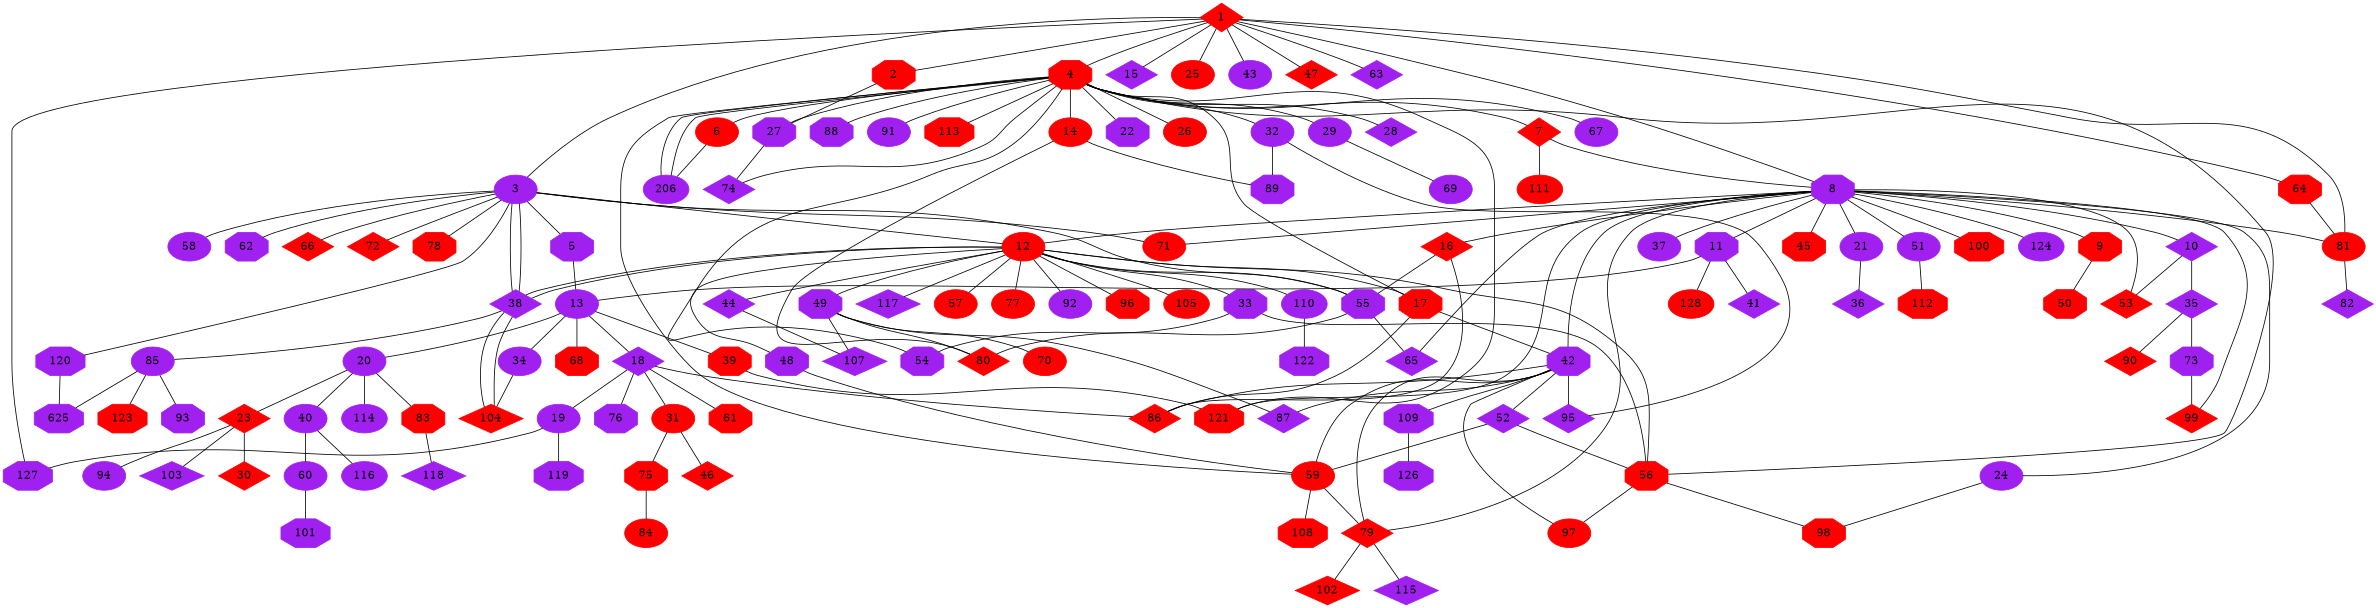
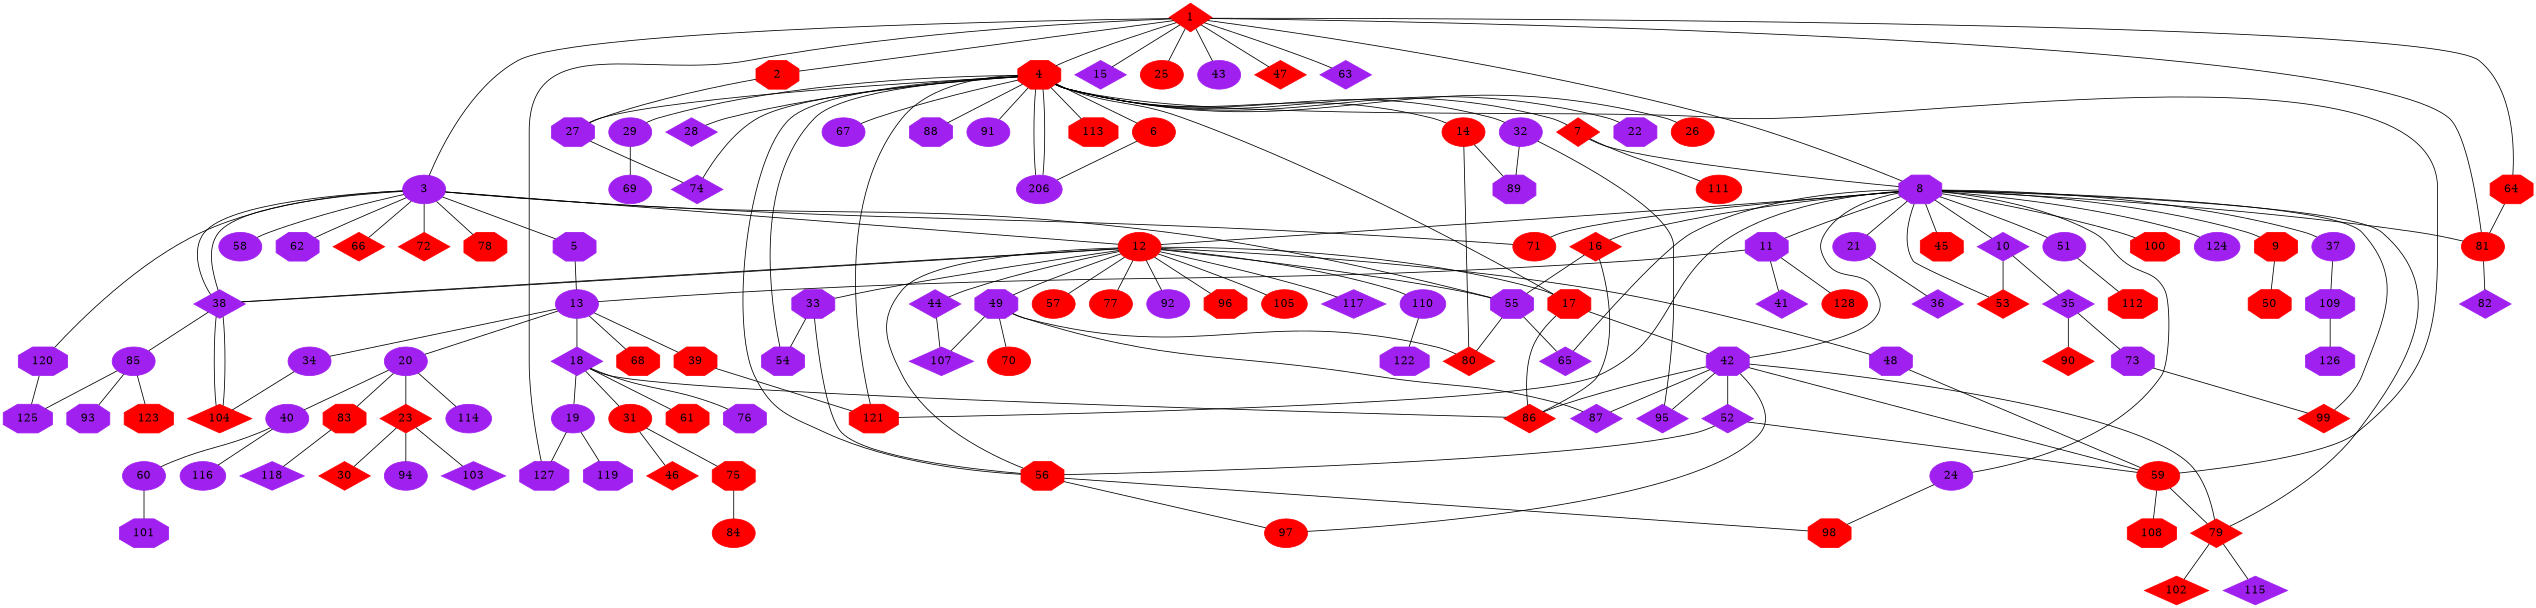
edge "42" -- "109": now "37" -- "109"
node "625": label "625" -> "125"
